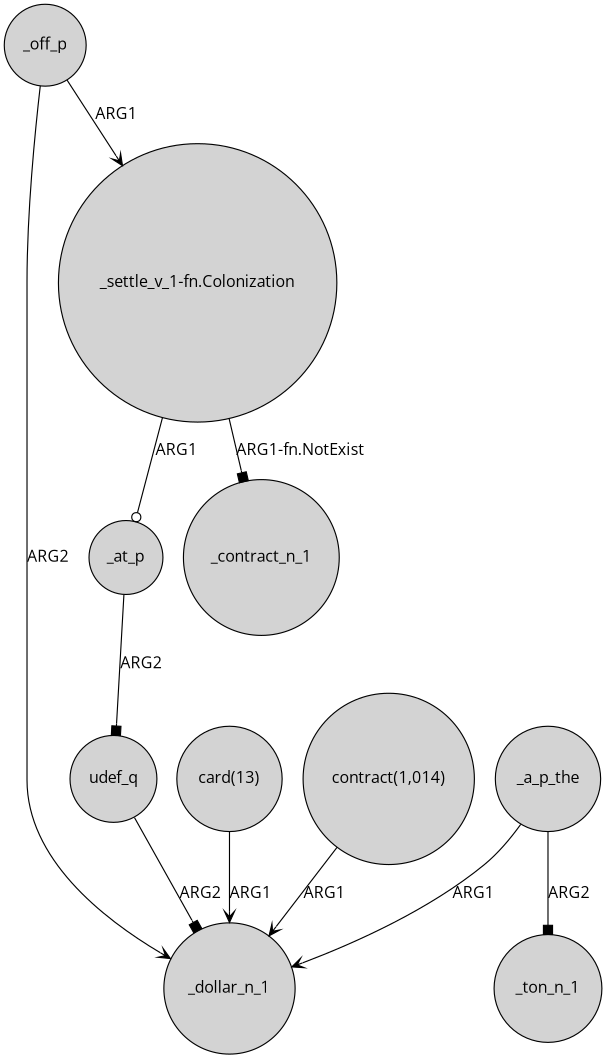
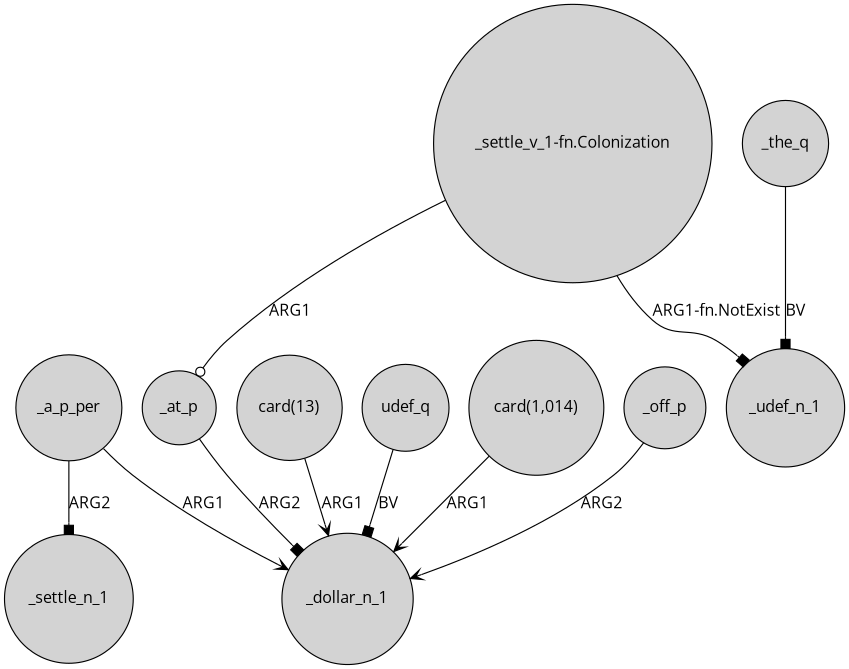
edge "_off_p" -> "_settle_v_1-fn.Colonization": removed, label "ARG1"
node "_the_q": added
node "_contract_n_1": label "_contract_n_1" -> "_udef_n_1"
edge "_at_p" -> "udef_q": now "_at_p" -> "_dollar_n_1"
node "contract(1,014)": label "contract(1,014)" -> "card(1,014)"
node "_a_p_the": label "_a_p_the" -> "_a_p_per"
edge "udef_q" -> "_dollar_n_1": label "ARG2" -> "BV"
node "_ton_n_1": label "_ton_n_1" -> "_settle_n_1"
